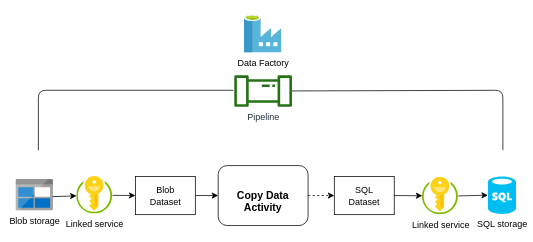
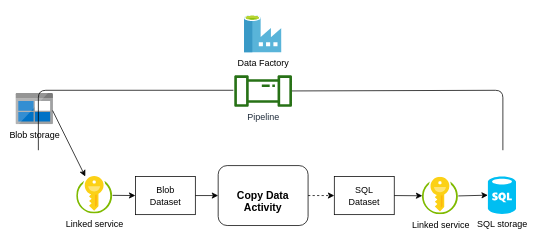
node "Blob storage": moved (34, 195) -> (34, 109)
